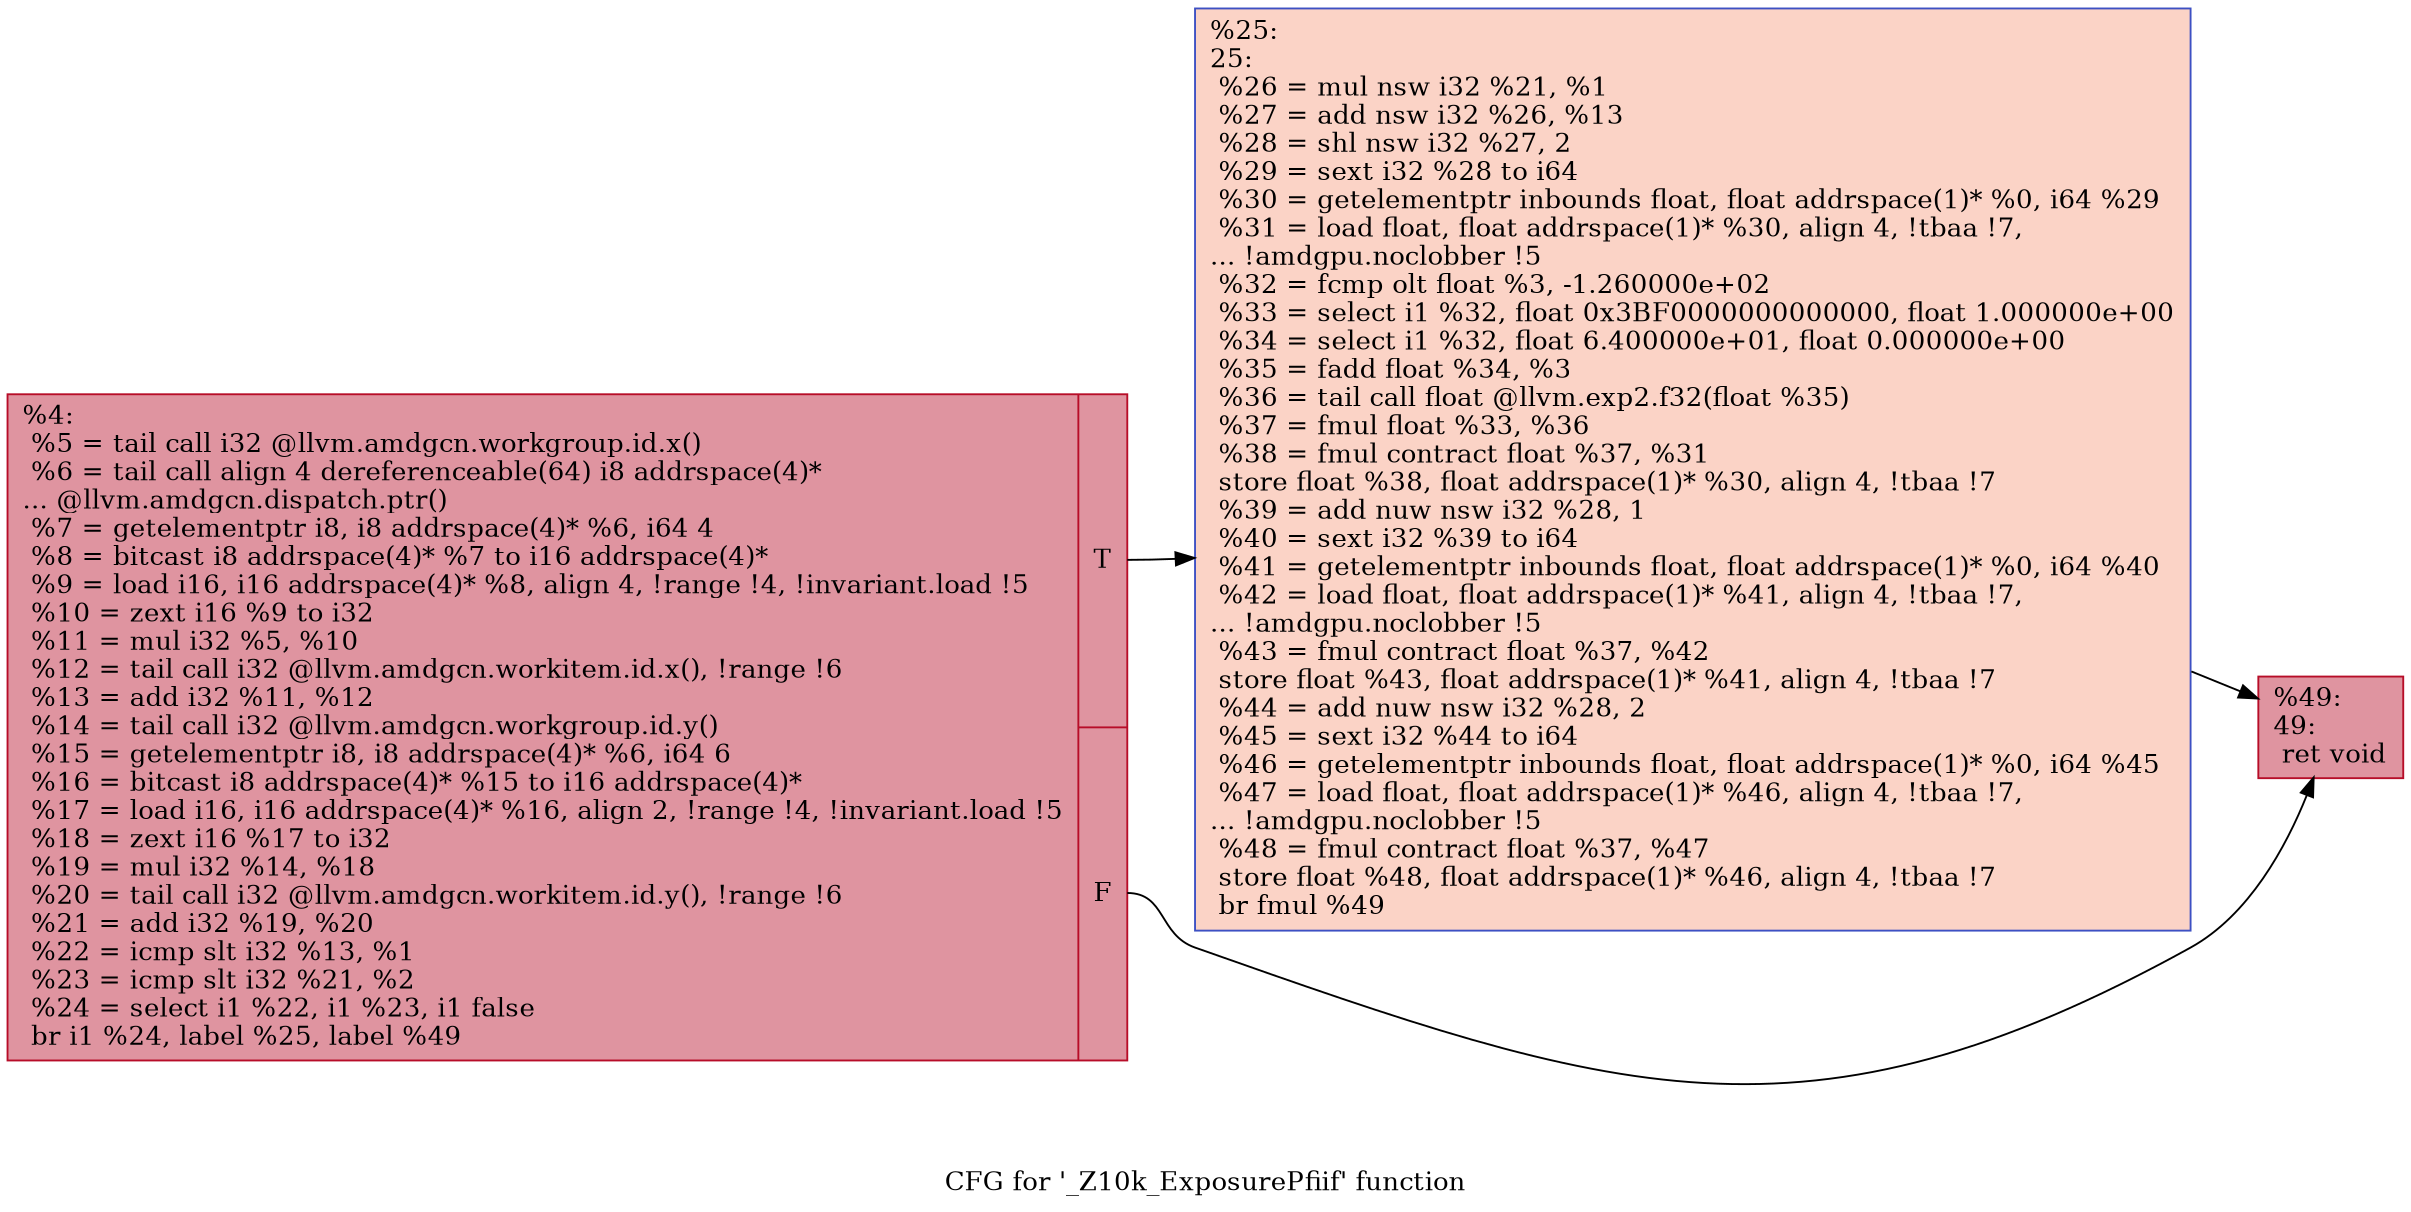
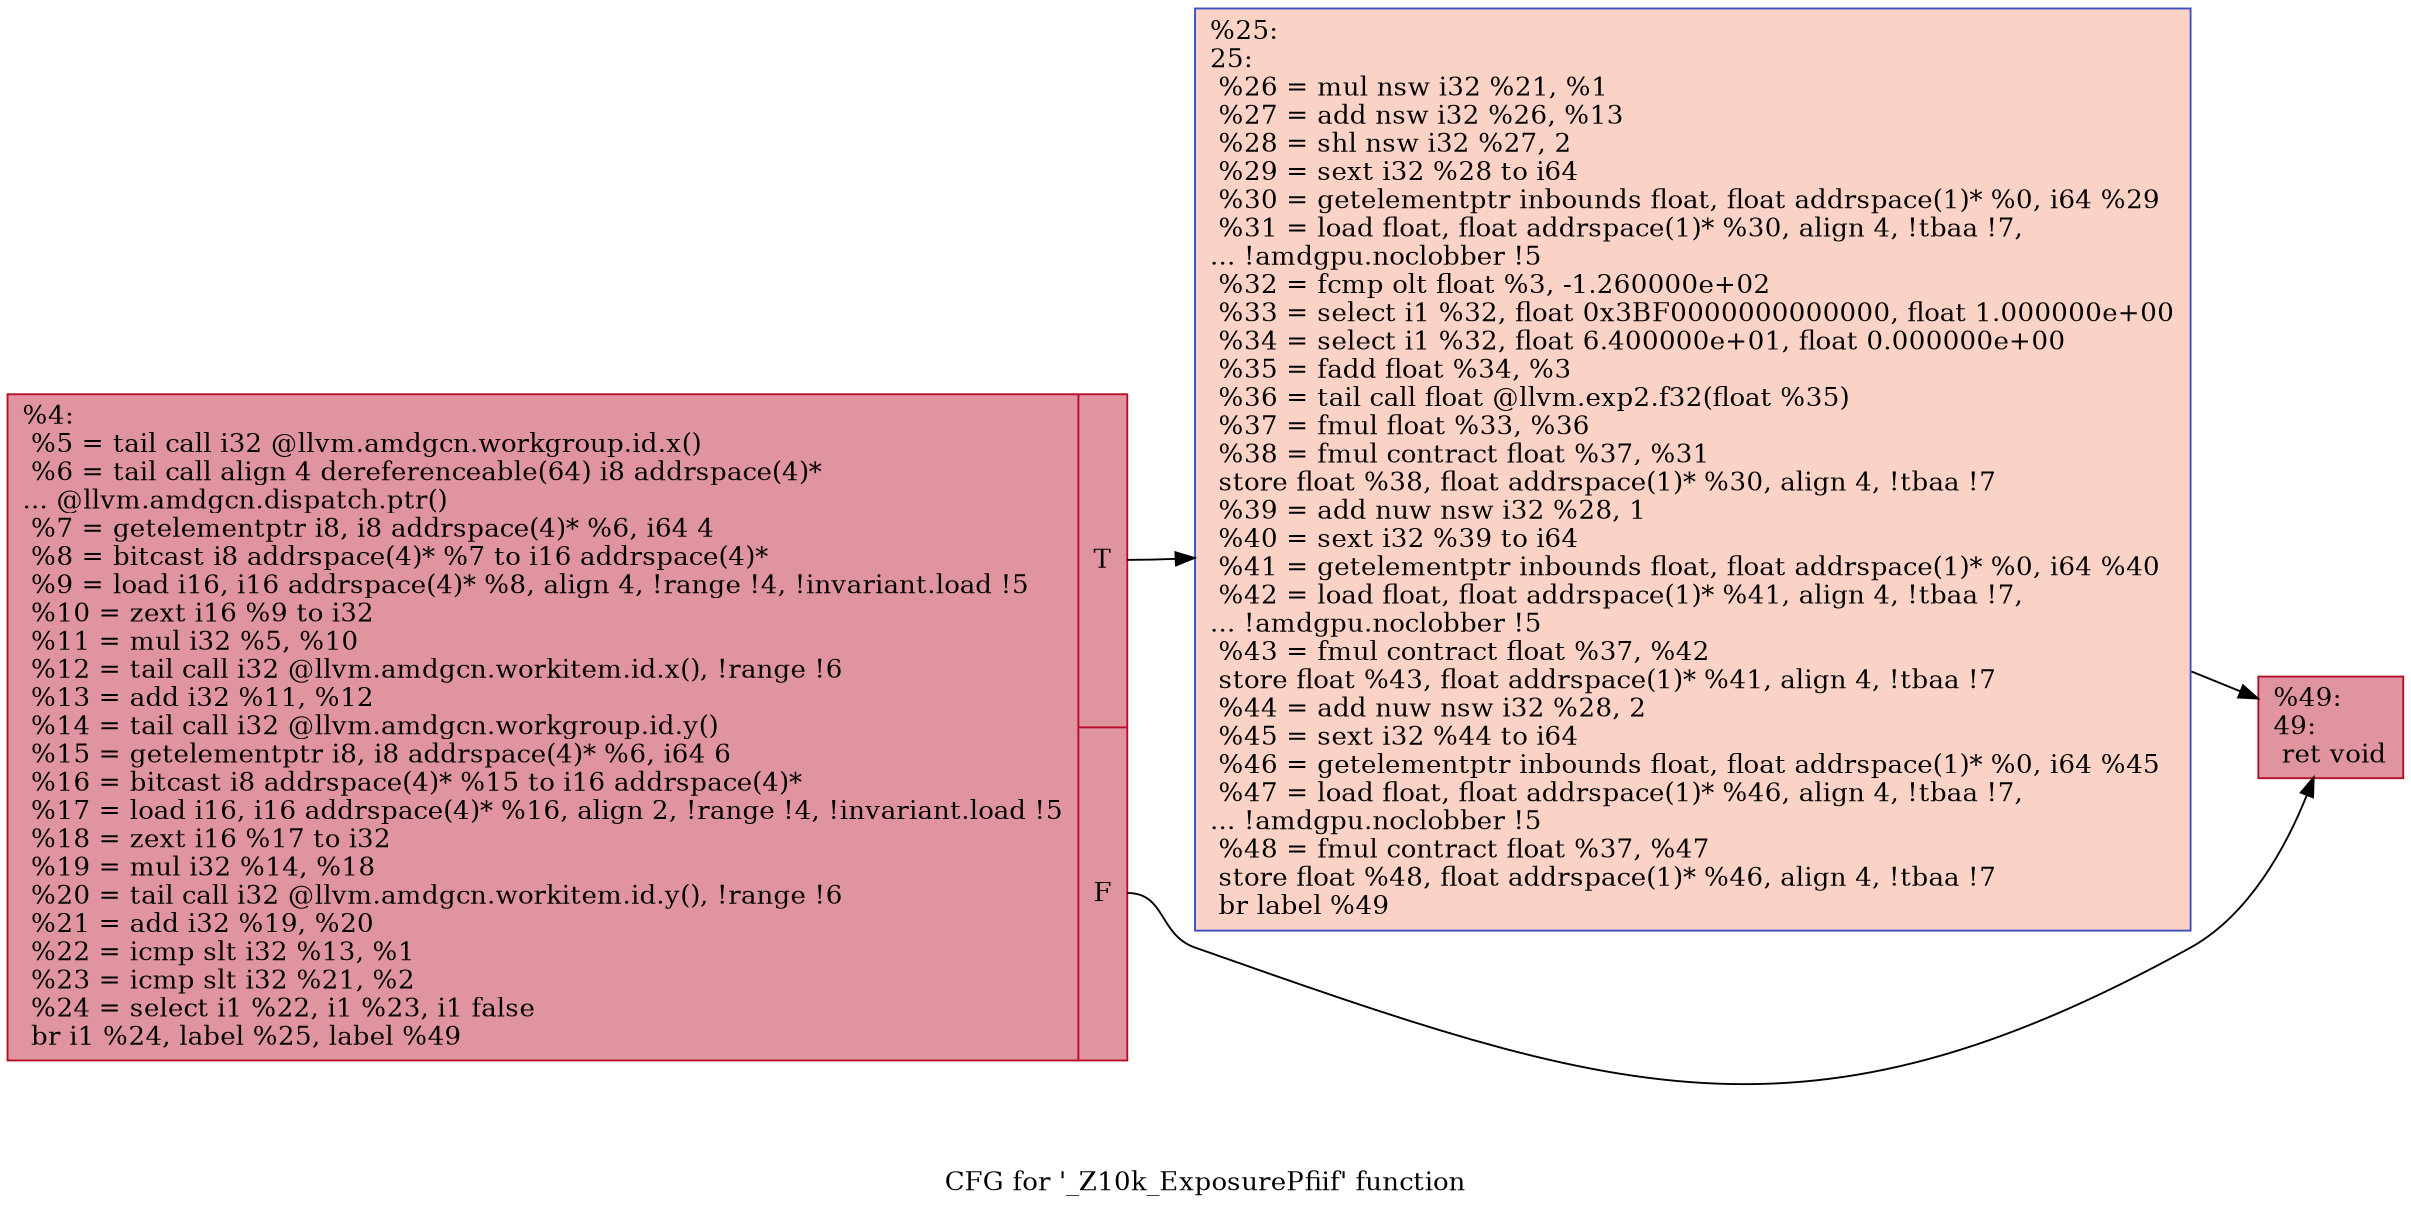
node "%25:": text "br fmul %49" -> "br label %49"
